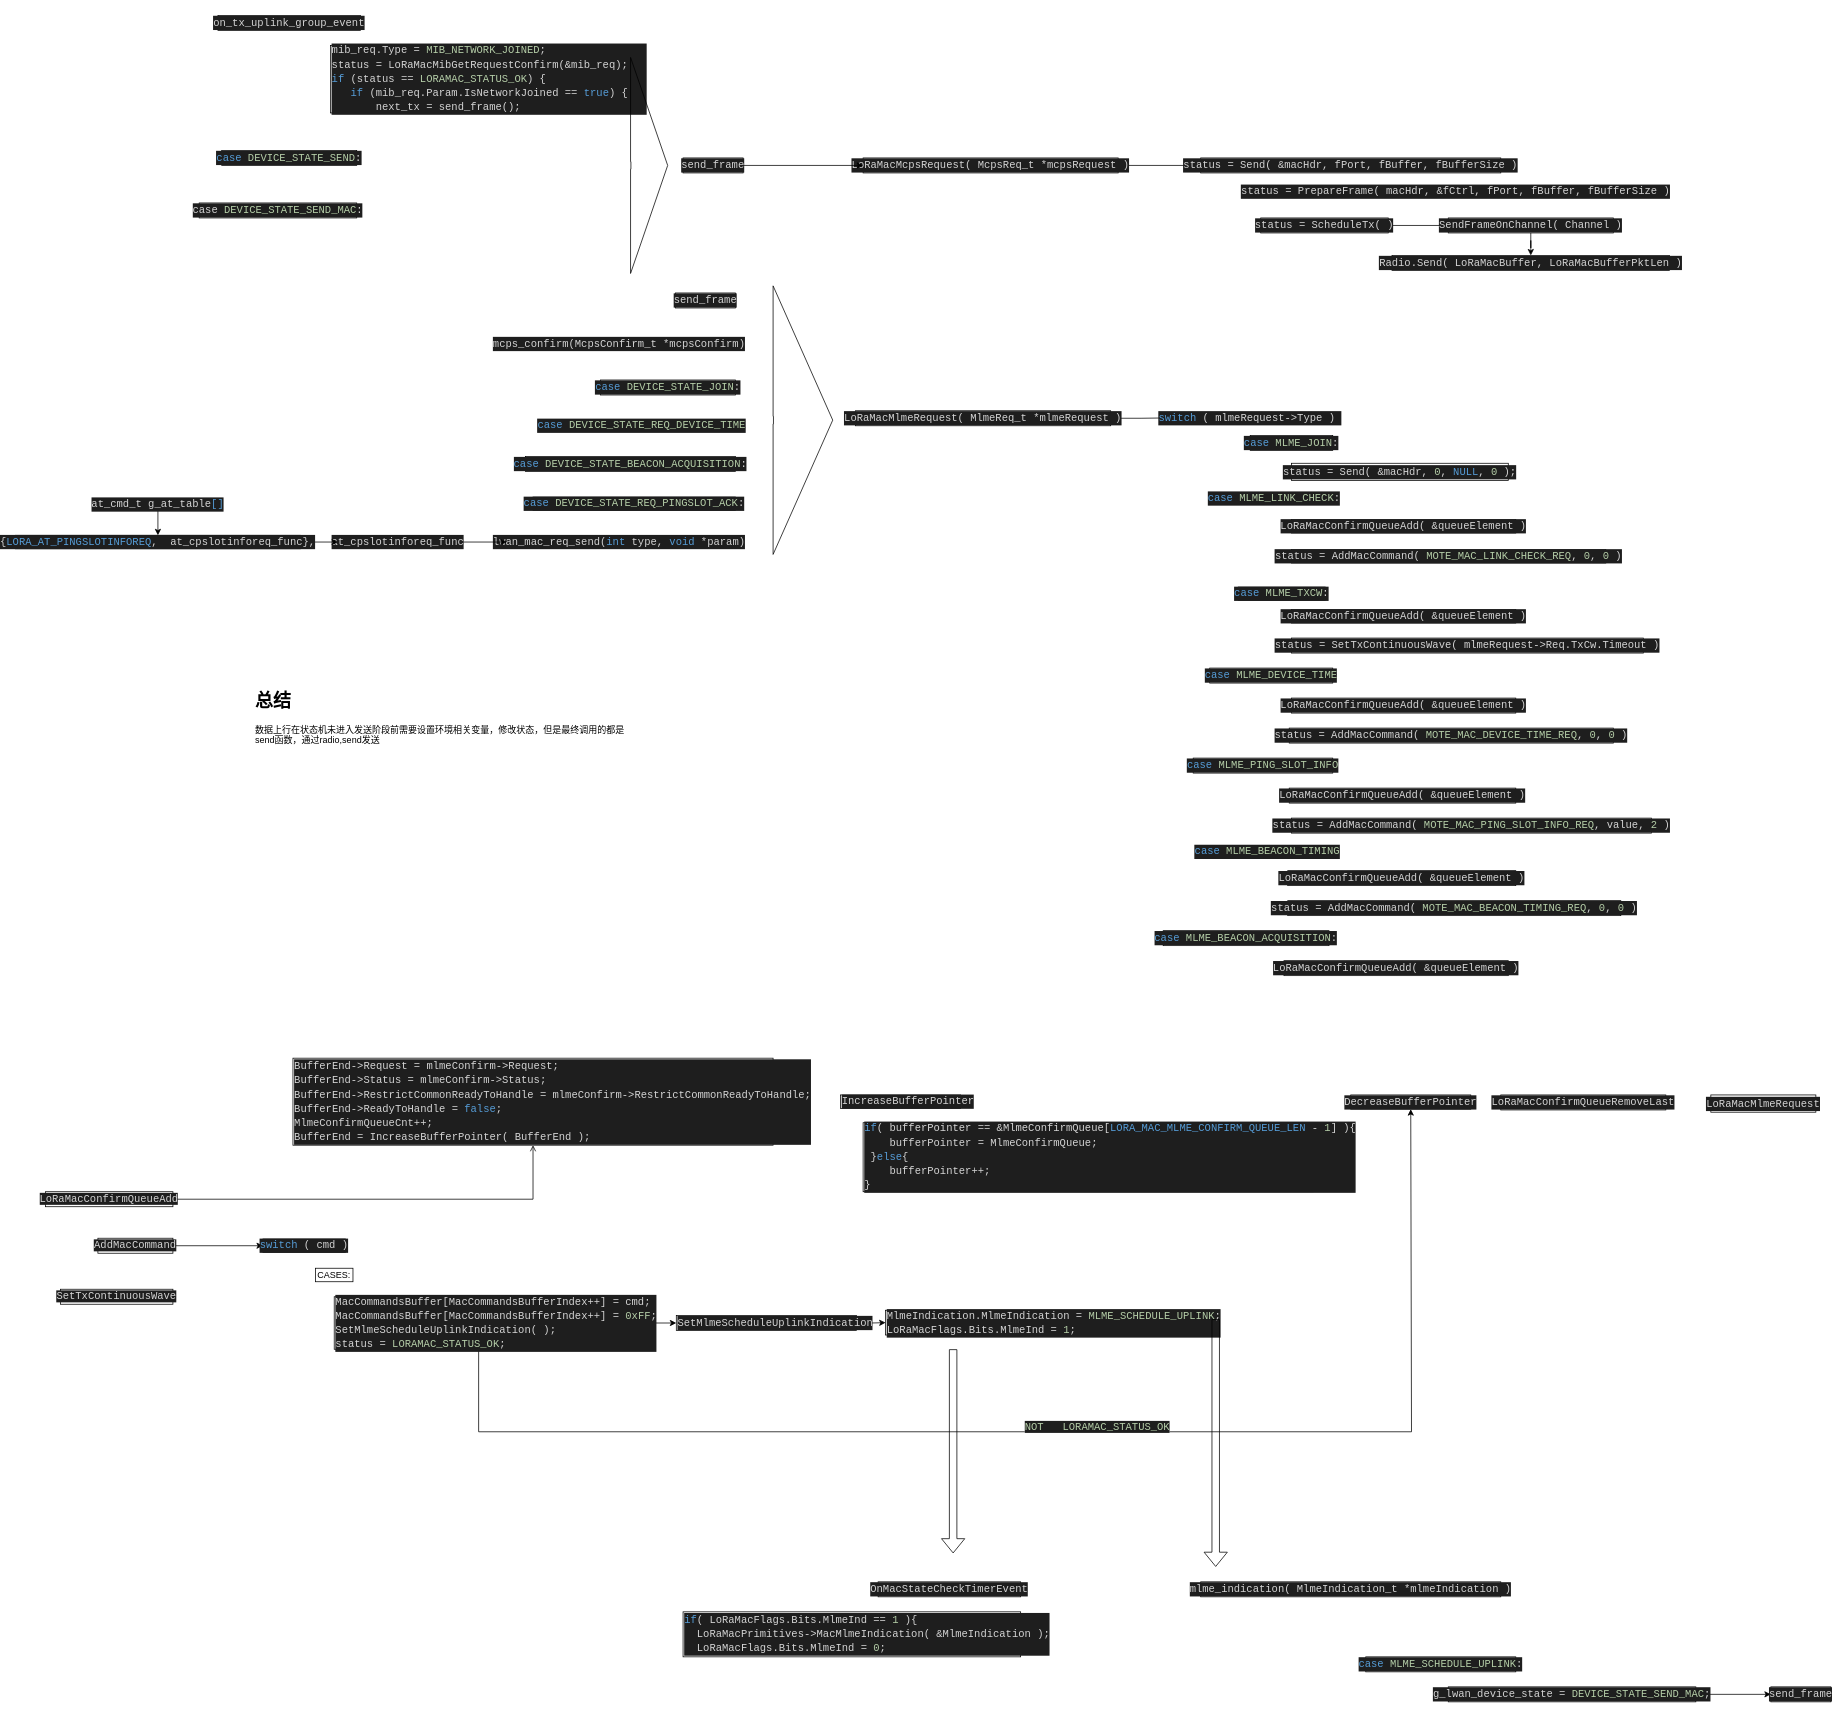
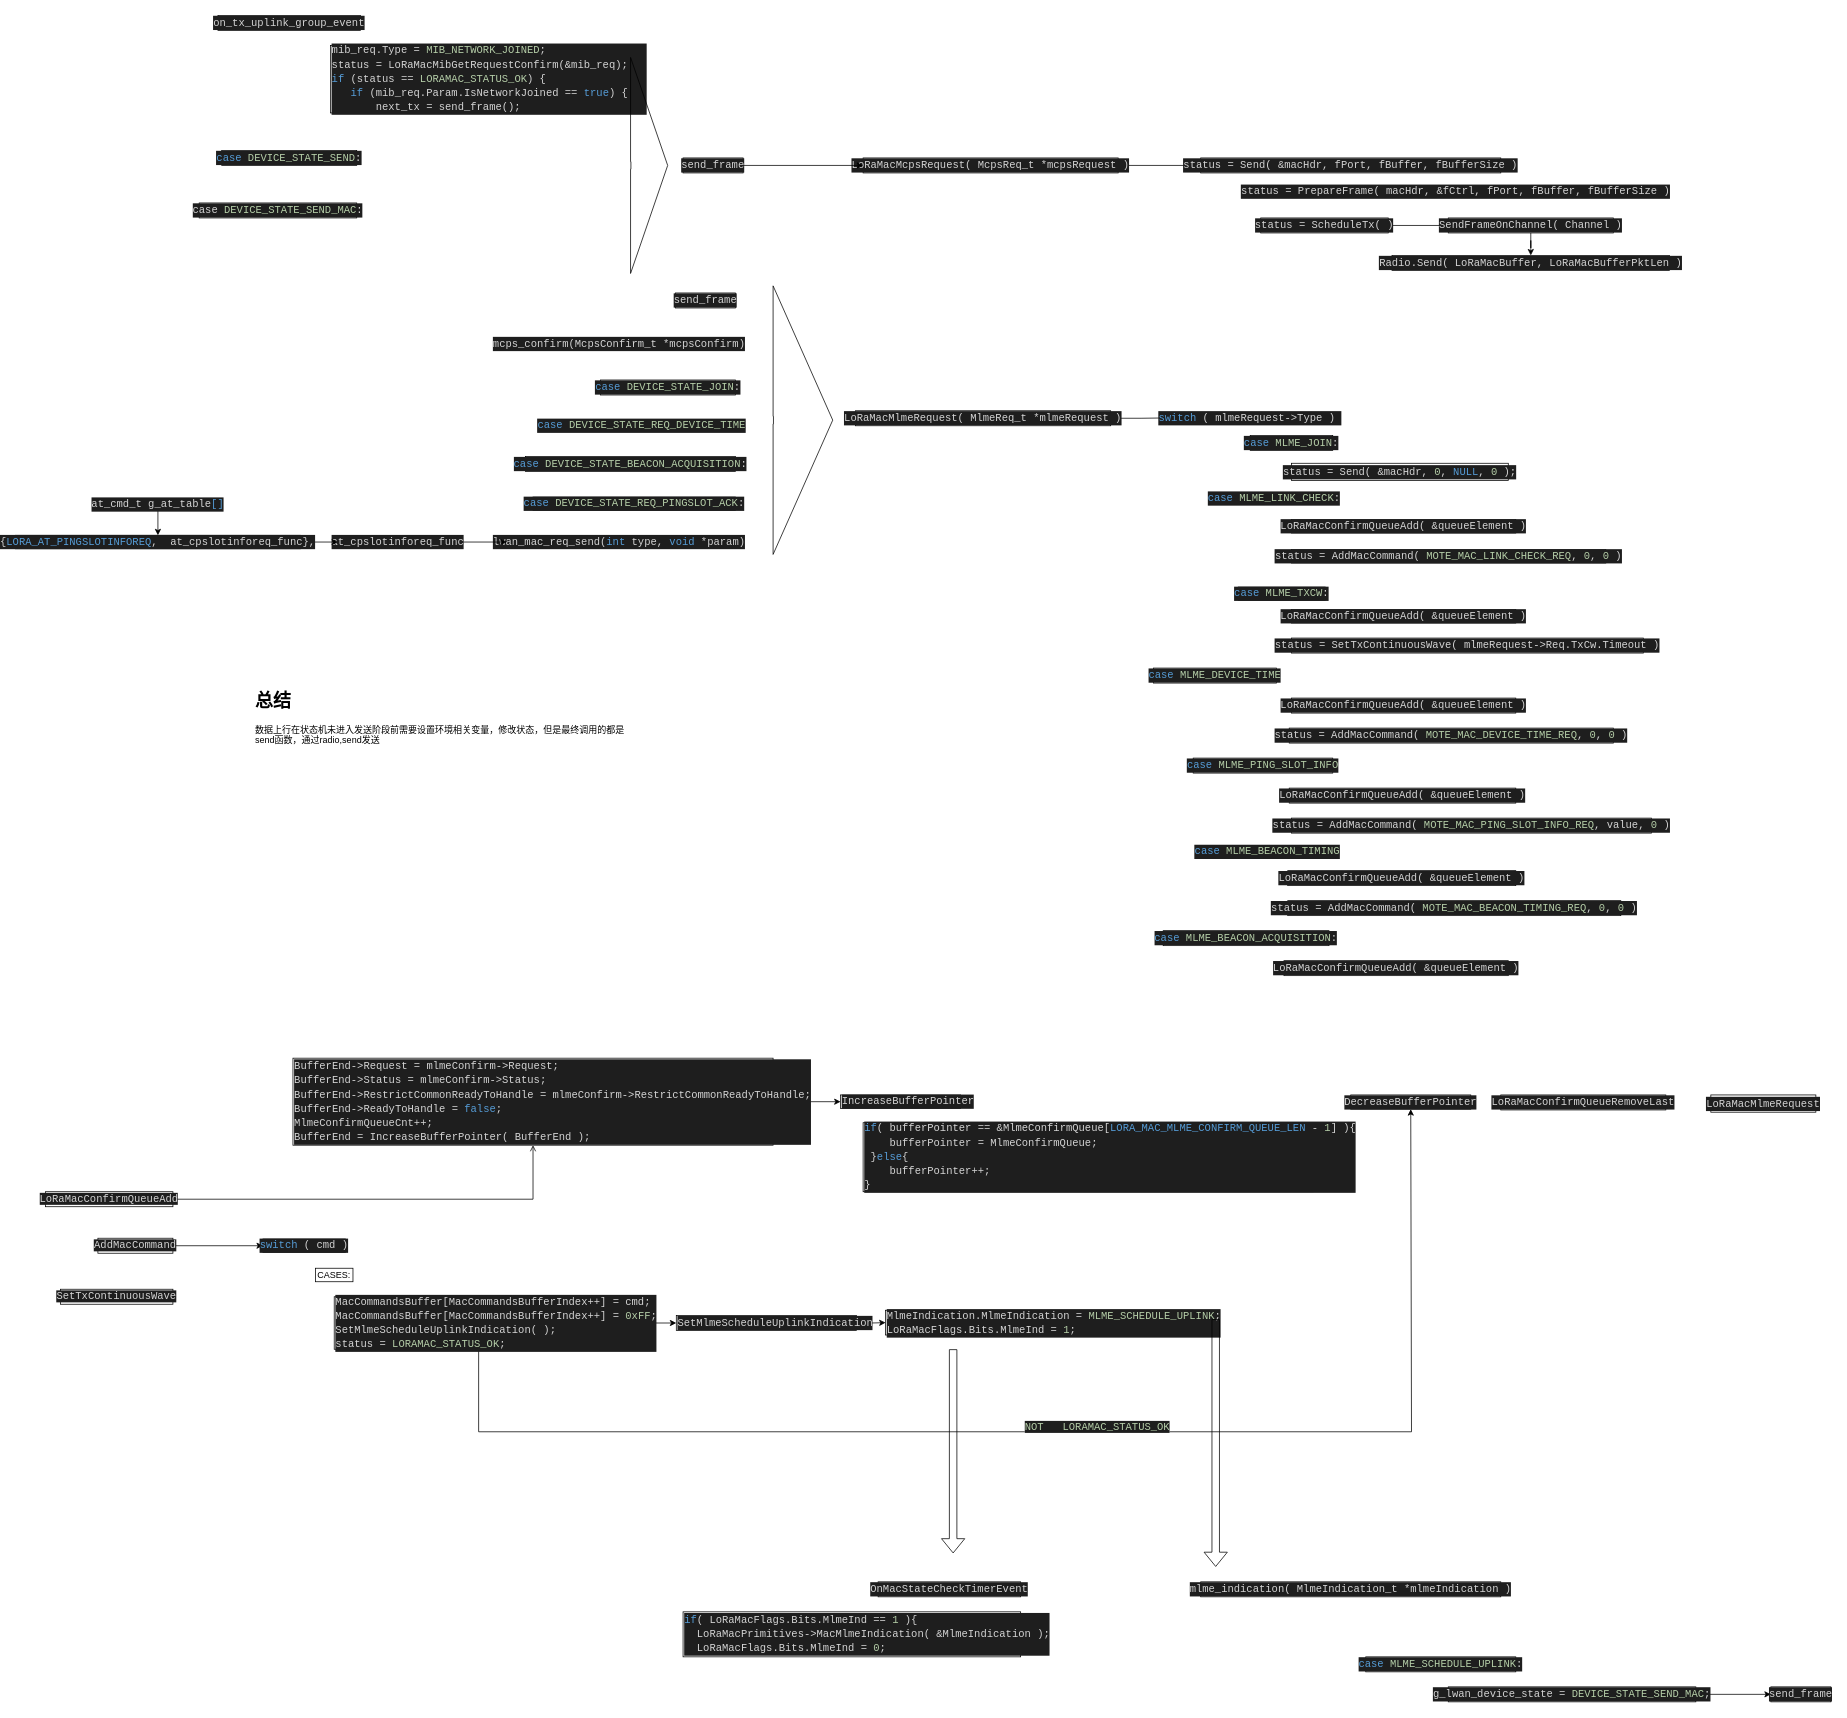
node "case MLME_DEVICE_TIME": moved (1271, 675) -> (1215, 675)
node "status = AddMacCommand( MOTE_MAC_PING_SLOT_INFO_REQ, value, 2 )": label "status = AddMacCommand( MOTE_MAC_PING_SLOT_INFO_REQ, value, 2 )" -> "status = AddMacCommand( MOTE_MAC_PING_SLOT_INFO_REQ, value, 0 )"
edge "BufferEnd->Request = mlmeConfirm->Request; BufferEnd->Status = mlmeConfirm->Status; BufferEnd->RestrictCommonReadyToHandle = mlmeConfirm->RestrictCommonReadyToHandle; BufferEnd->ReadyToHandle = false; MlmeConfirmQueueCnt++; BufferEnd = IncreaseBufferPointer( BufferEnd );" -> "IncreaseBufferPointer": added
